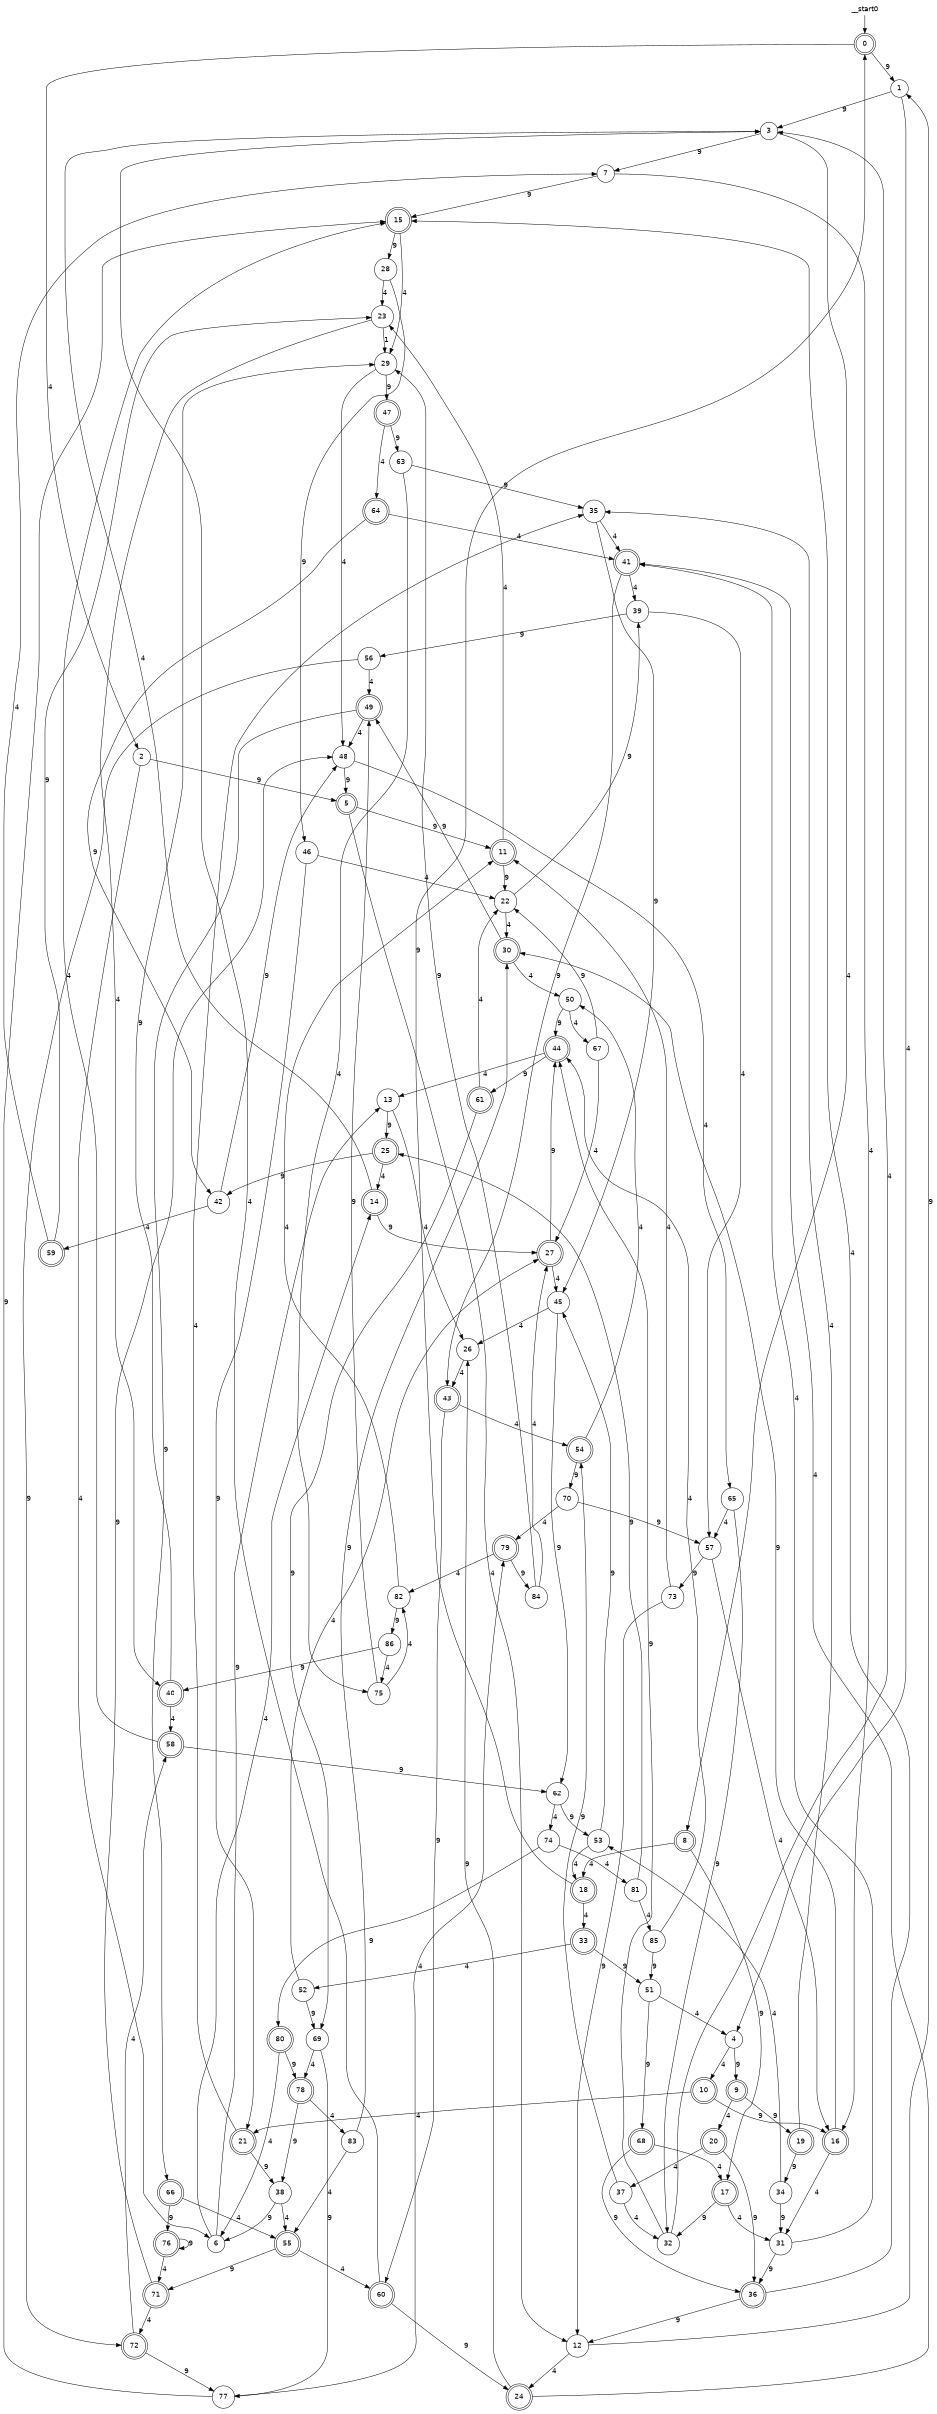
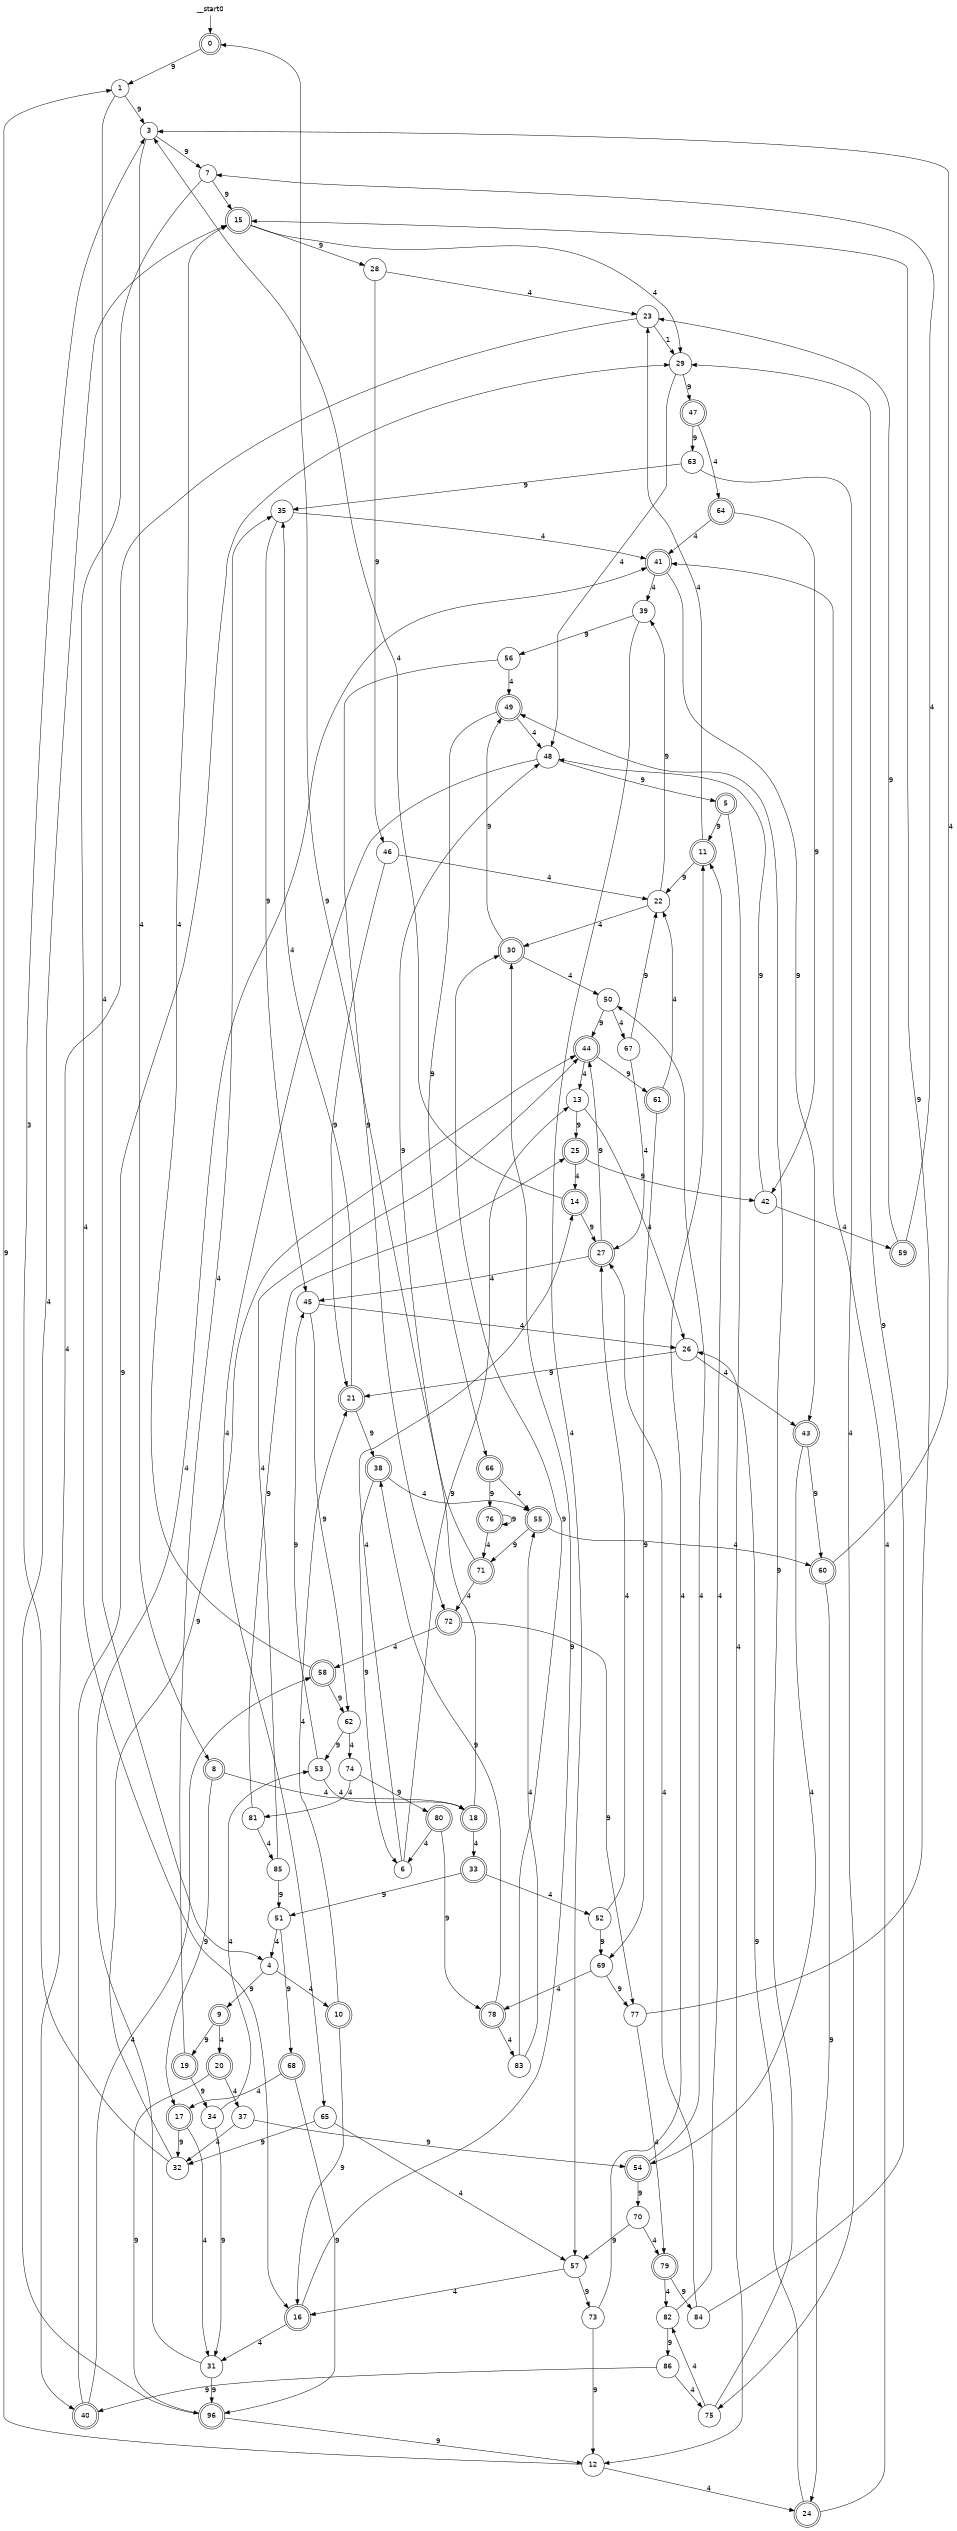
node "2": removed
edge "32" -> "3": label "4" -> "3"
edge "26" -> "21": added, label "9"
node "38": shape circle -> doublecircle
node "36": label "36" -> "96"
